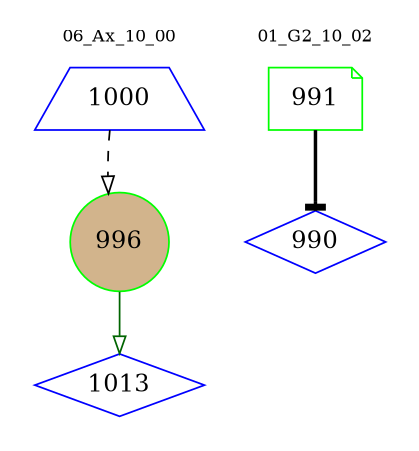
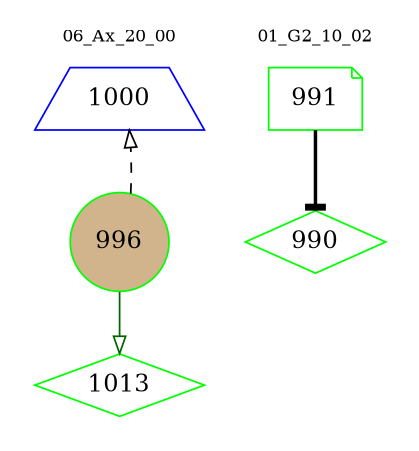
cluster "06_Ax_10_00": label "06_Ax_10_00" -> "06_Ax_20_00"
edge "1000" -> "996": reversed
node "990": color blue -> green
node "1013": color blue -> green
